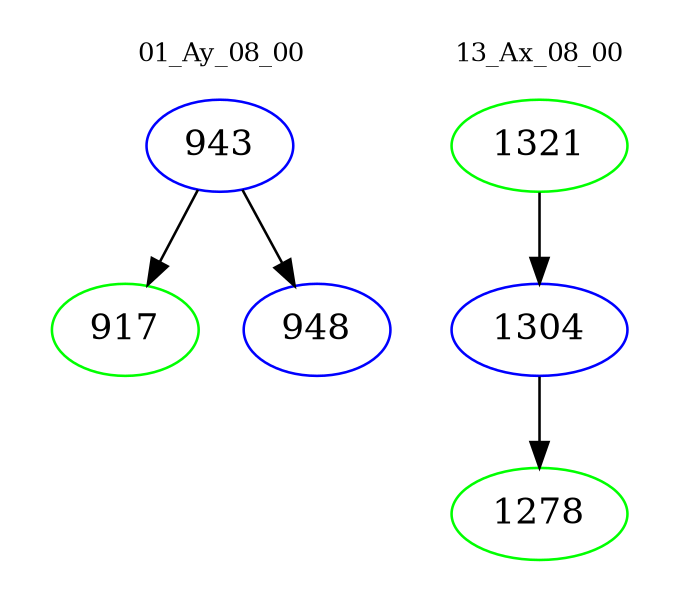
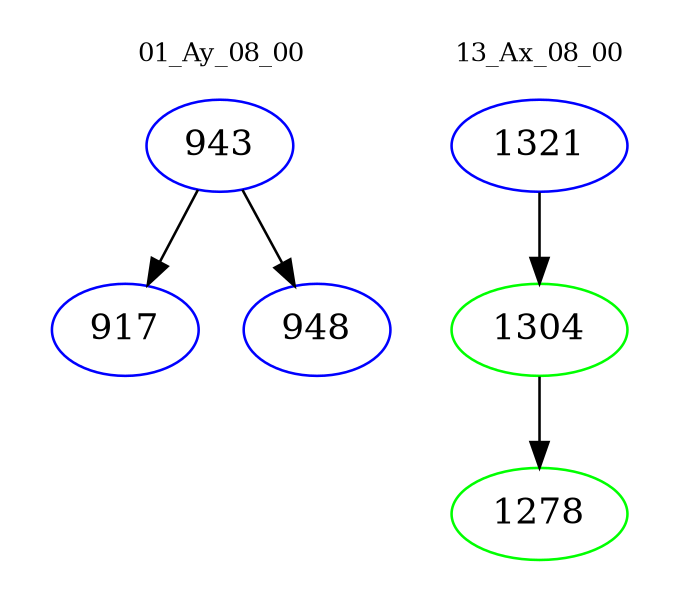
node "1321": color green -> blue
node "917": color green -> blue
node "1304": color blue -> green
